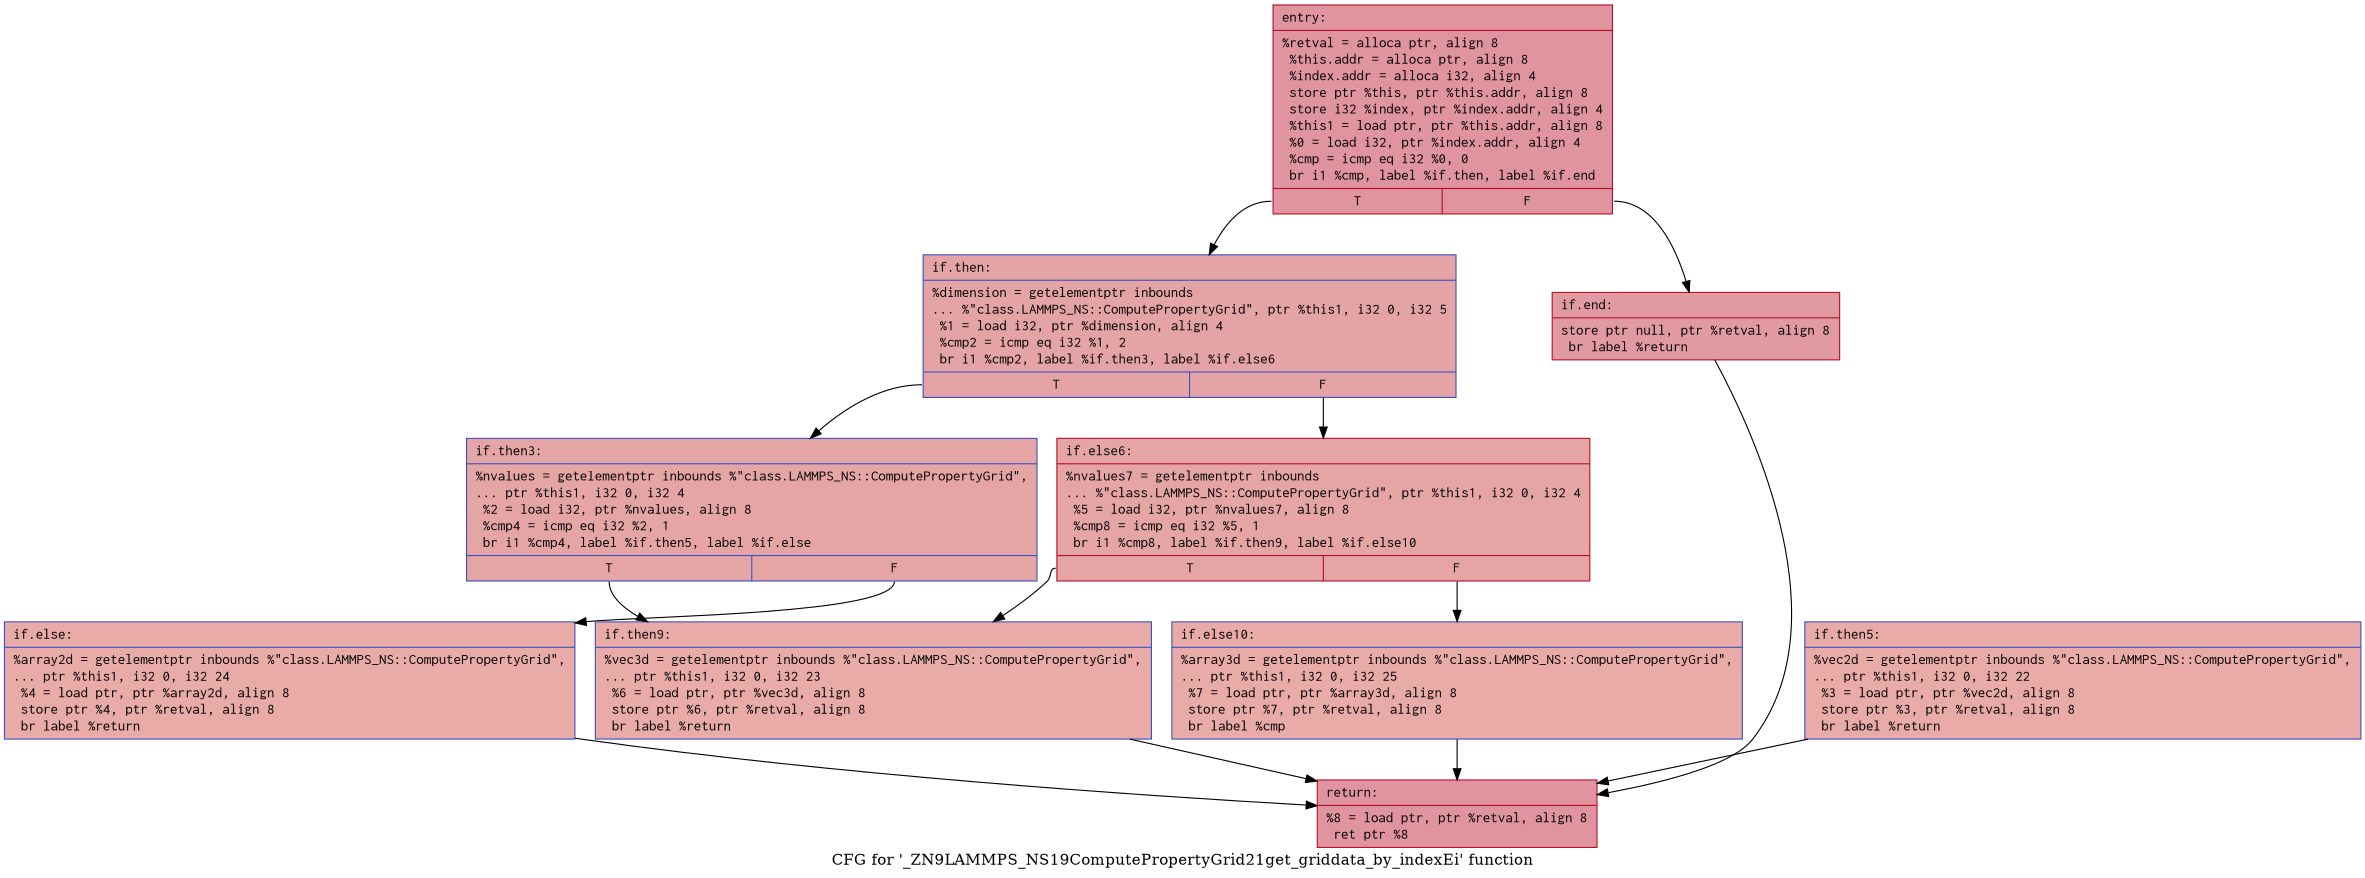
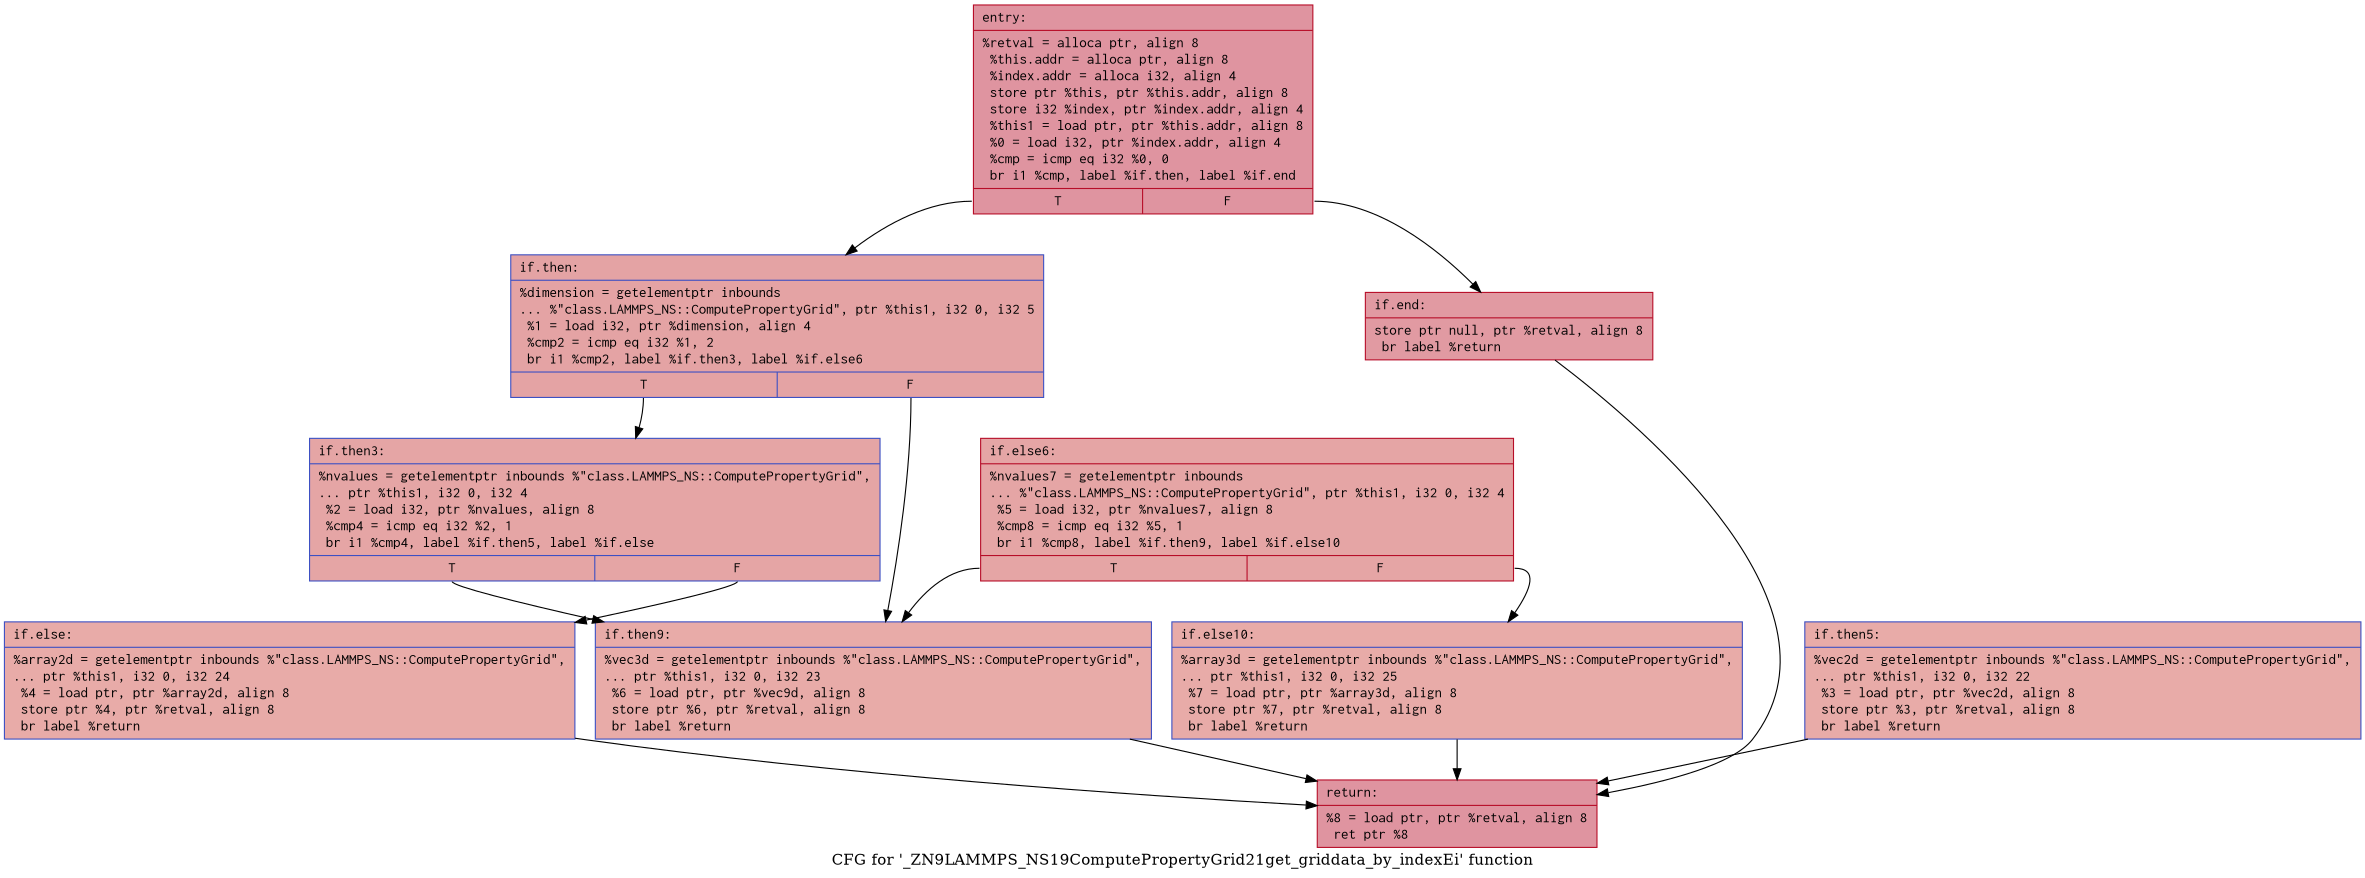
edge "if.then:" -> "if.else6:": now "if.then:" -> "if.then9:"
node "if.then9:": text "%6 = load ptr, ptr %vec3d, align 8" -> "%6 = load ptr, ptr %vec9d, align 8"
node "if.else10:": text "br label %cmp" -> "br label %return"
